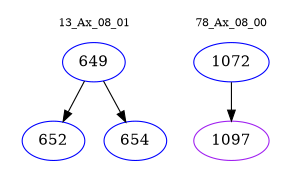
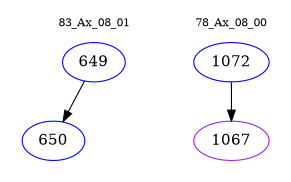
cluster "13_Ax_08_01": label "13_Ax_08_01" -> "83_Ax_08_01"
node "652": label "652" -> "650"
node "654": removed
node "1097": label "1097" -> "1067"
